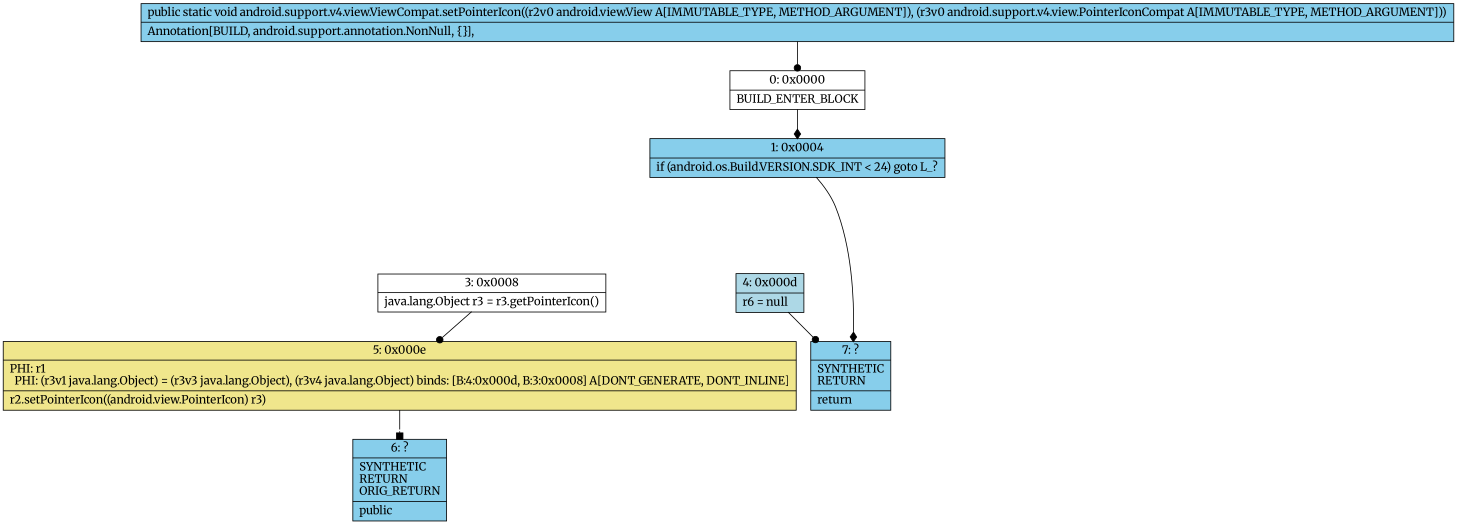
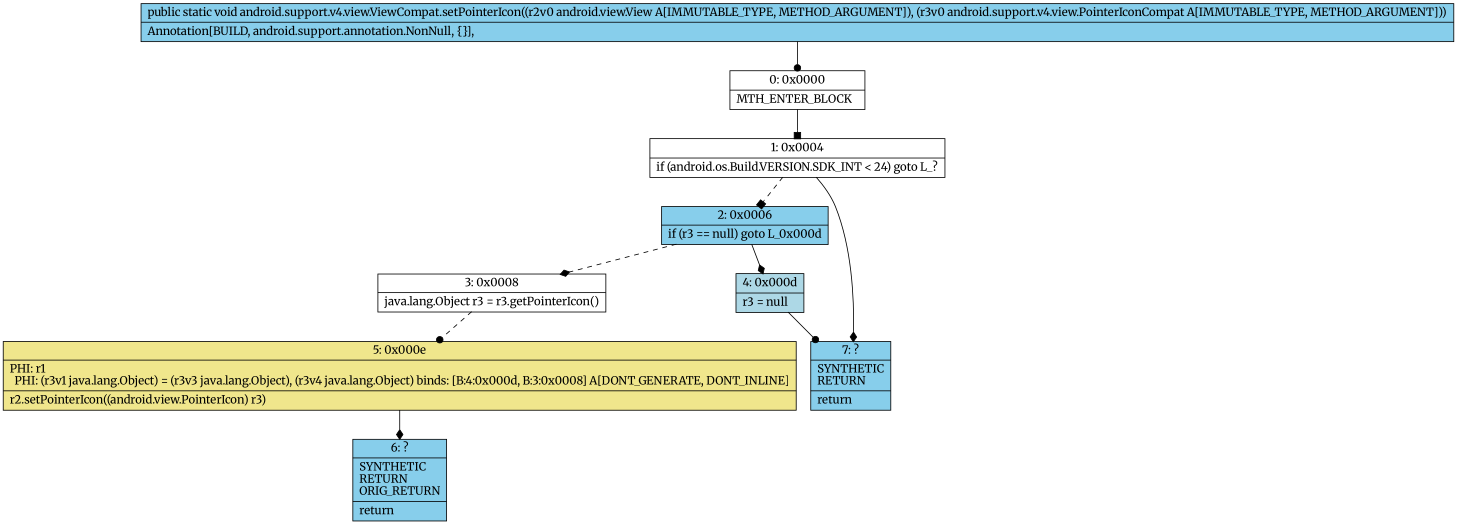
node "0: 0x0000": text "BUILD_ENTER_BLOCK" -> "MTH_ENTER_BLOCK"
edge "0: 0x0000" -> "1: 0x0004": arrowhead diamond -> box
node "1: 0x0004": fillcolor skyblue -> white
node "2: 0x0006": added
node "4: 0x000d": text "r6 = null" -> "r3 = null"
edge "3: 0x0008" -> "5: 0x000e": style solid -> dashed
edge "5: 0x000e" -> "6: ?": arrowhead box -> diamond
node "6: ?": text "public" -> "return"
